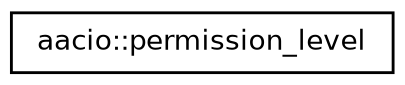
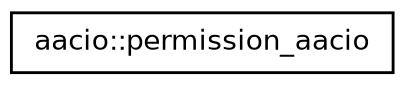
node "aacio::permission_level": label "aacio::permission_level" -> "aacio::permission_aacio"
